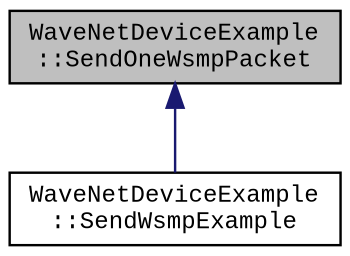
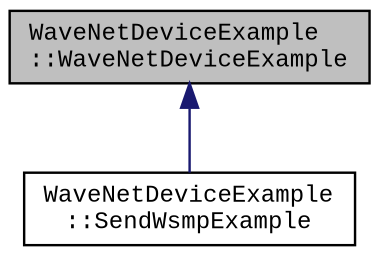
node "WaveNetDeviceExample ::SendOneWsmpPacket": label "WaveNetDeviceExample ::SendOneWsmpPacket" -> "WaveNetDeviceExample ::WaveNetDeviceExample"
